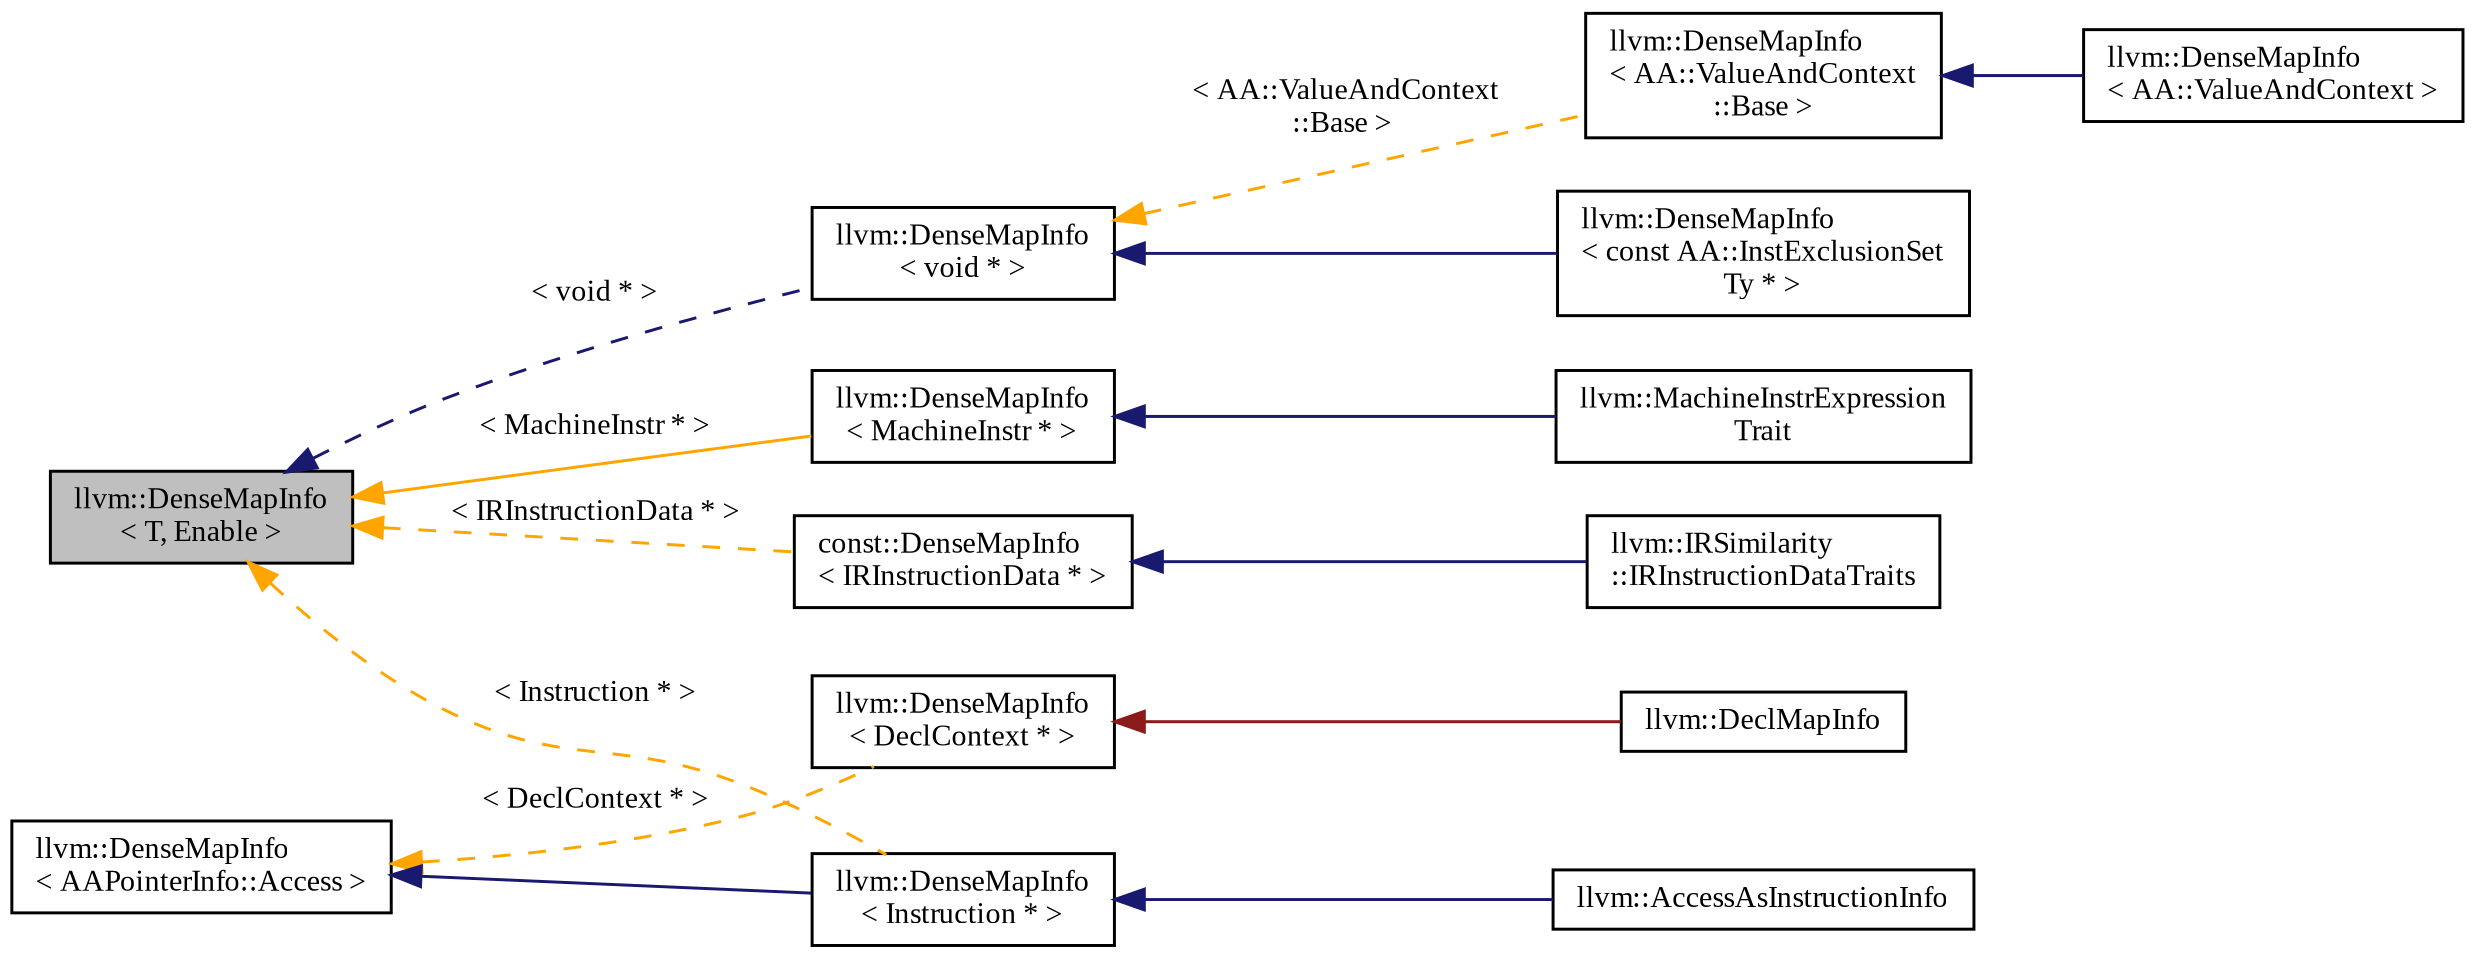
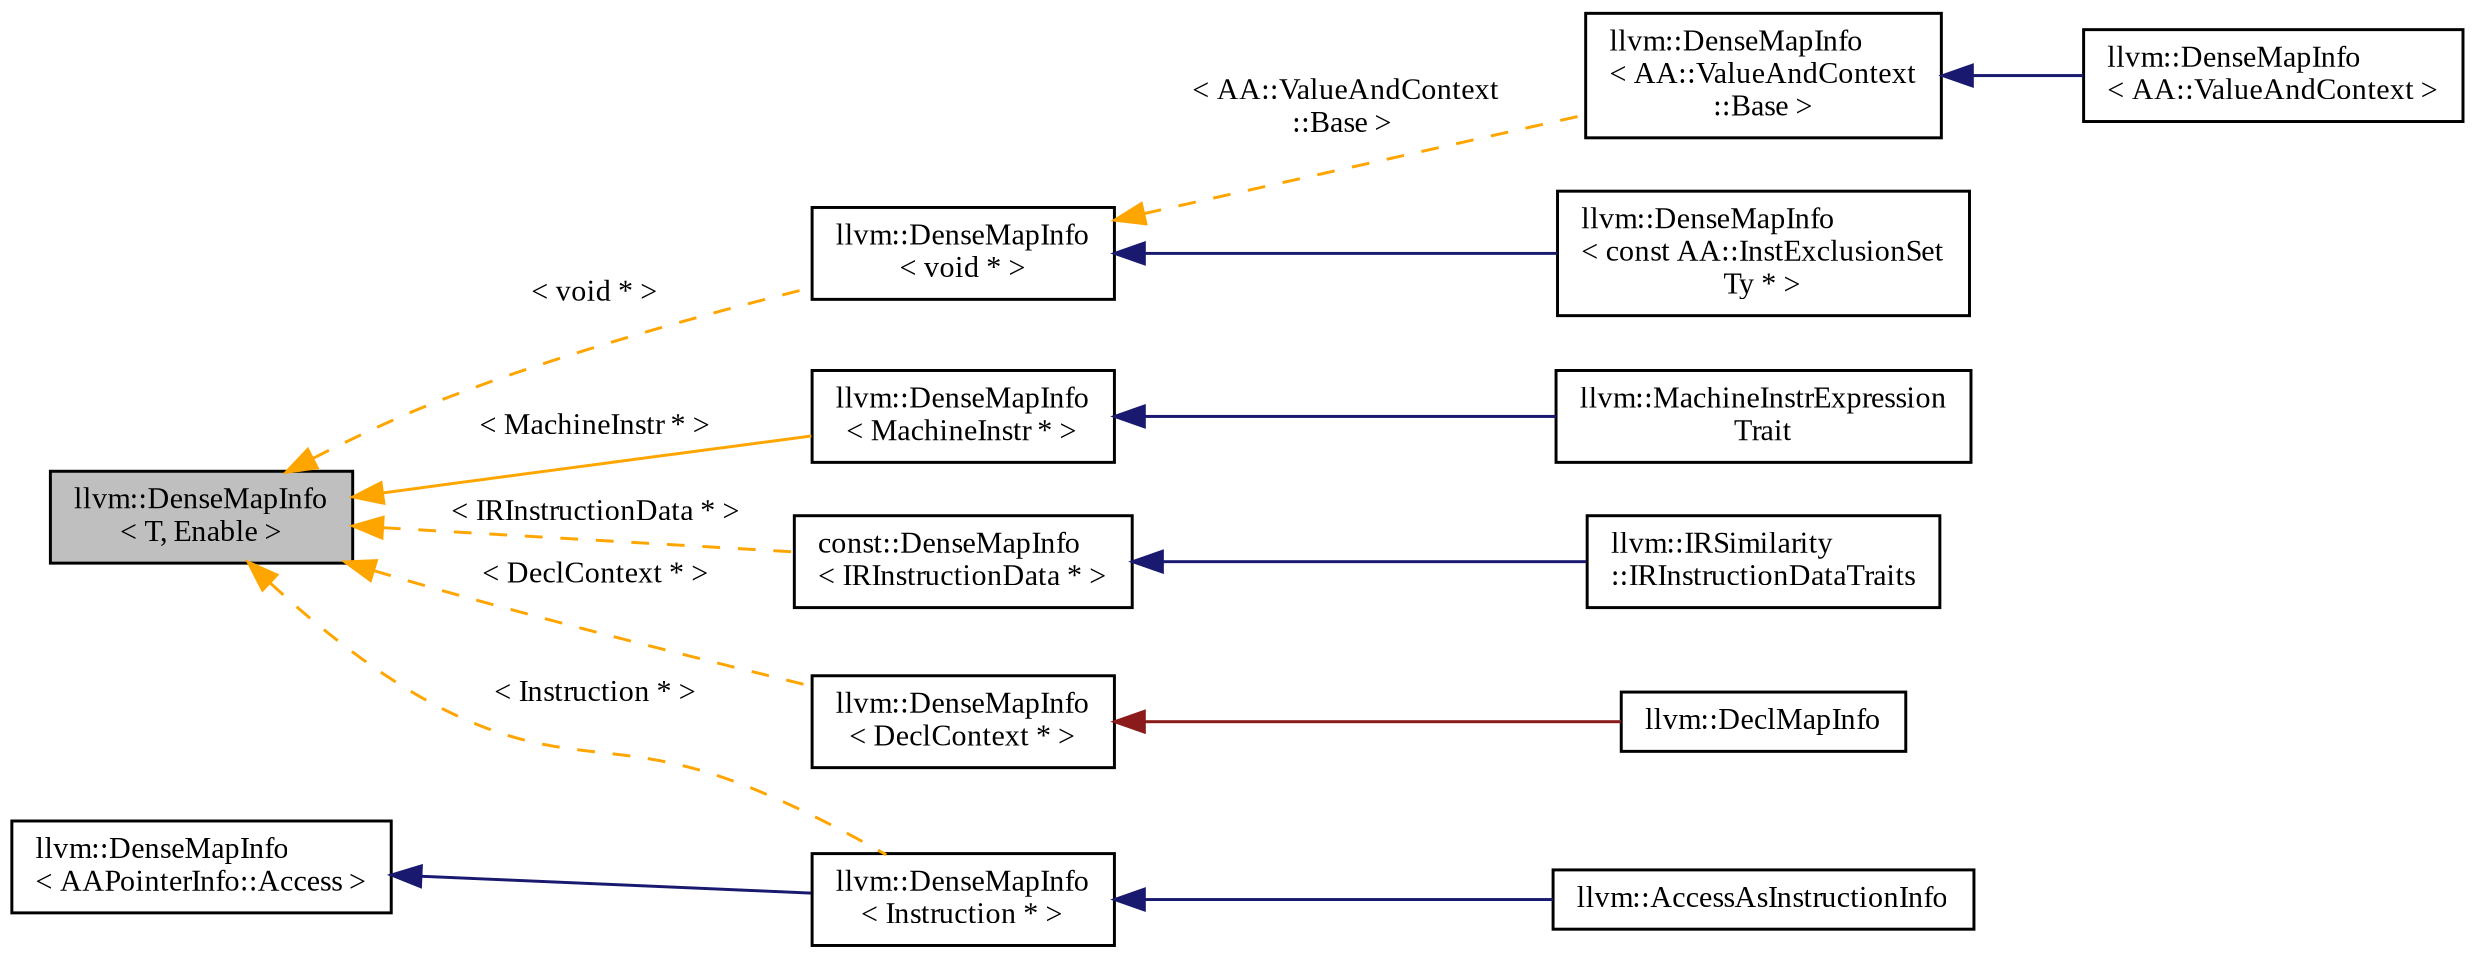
edge "llvm::DenseMapInfo < void * >" -> "llvm::DenseMapInfo < T, Enable >": color midnightblue -> orange
edge "llvm::DenseMapInfo < DeclContext * >" -> "llvm::DenseMapInfo < AAPointerInfo::Access >": now "llvm::DenseMapInfo < DeclContext * >" -> "llvm::DenseMapInfo < T, Enable >"
